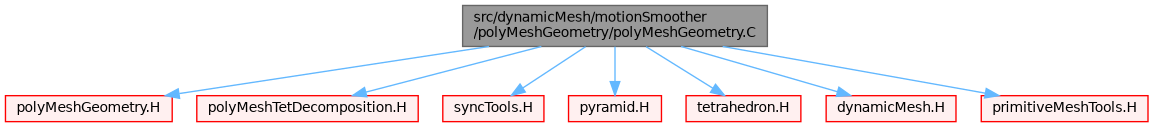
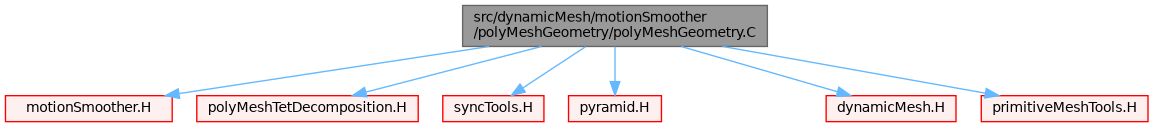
node "polyMeshGeometry.H": label "polyMeshGeometry.H" -> "motionSmoother.H"
node "tetrahedron.H": removed
